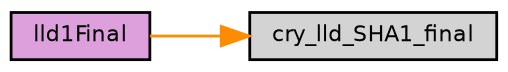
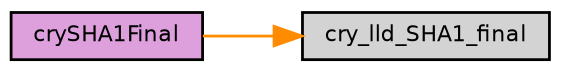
node "lld1Final": label "lld1Final" -> "crySHA1Final"
